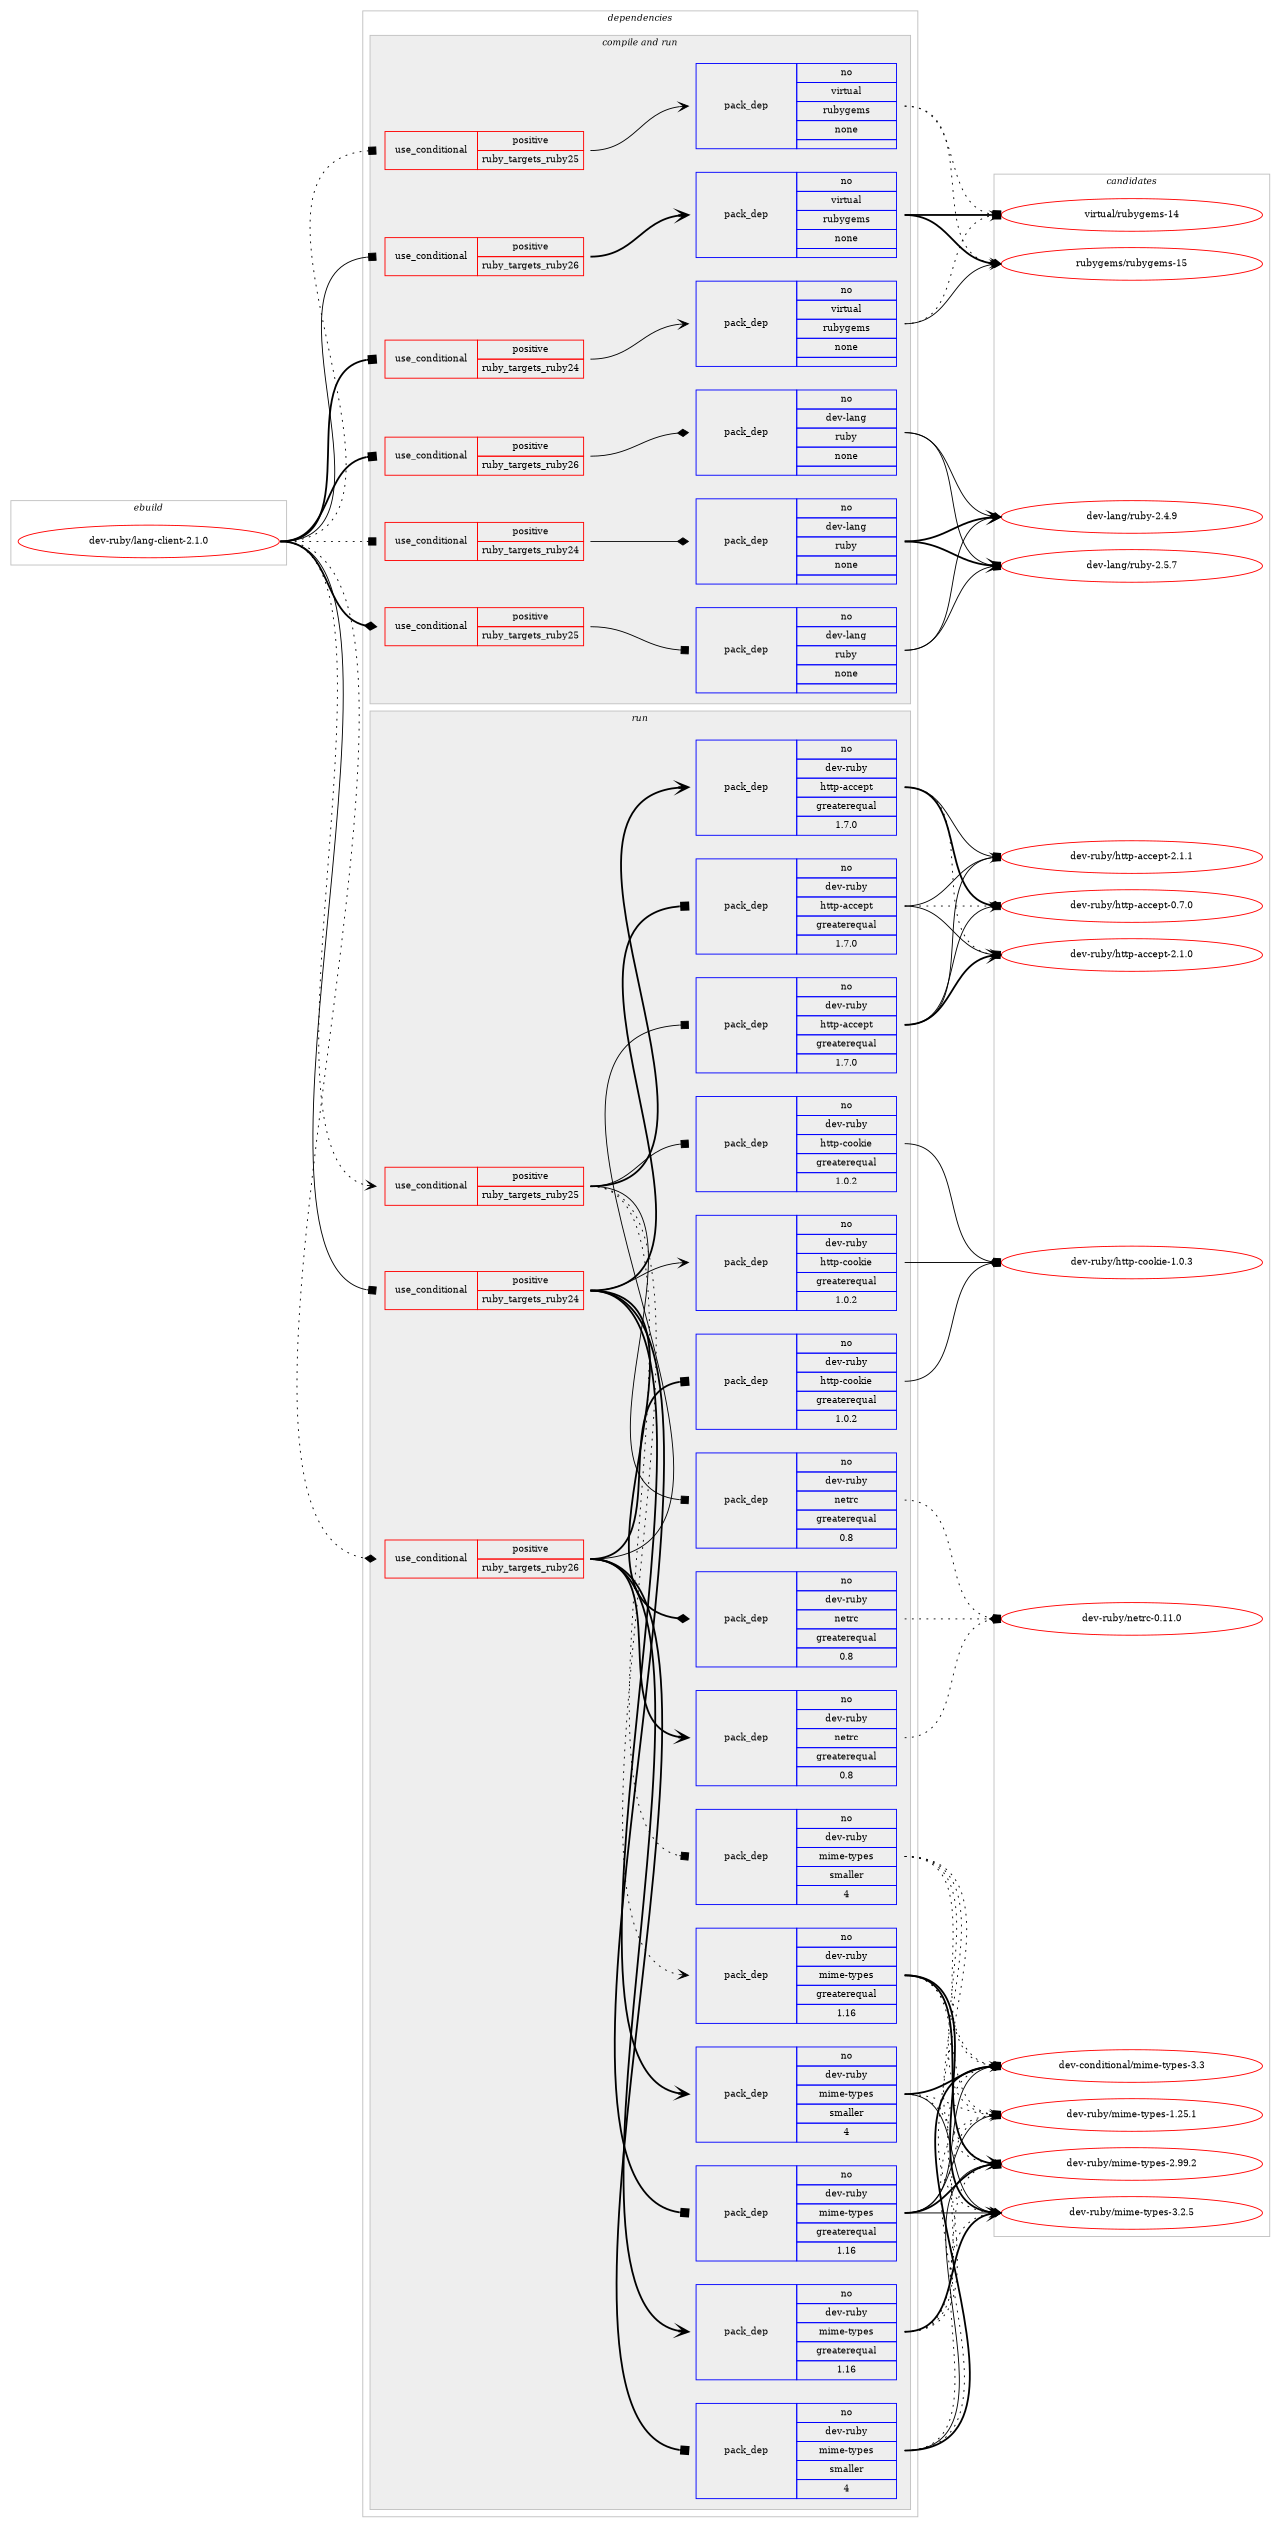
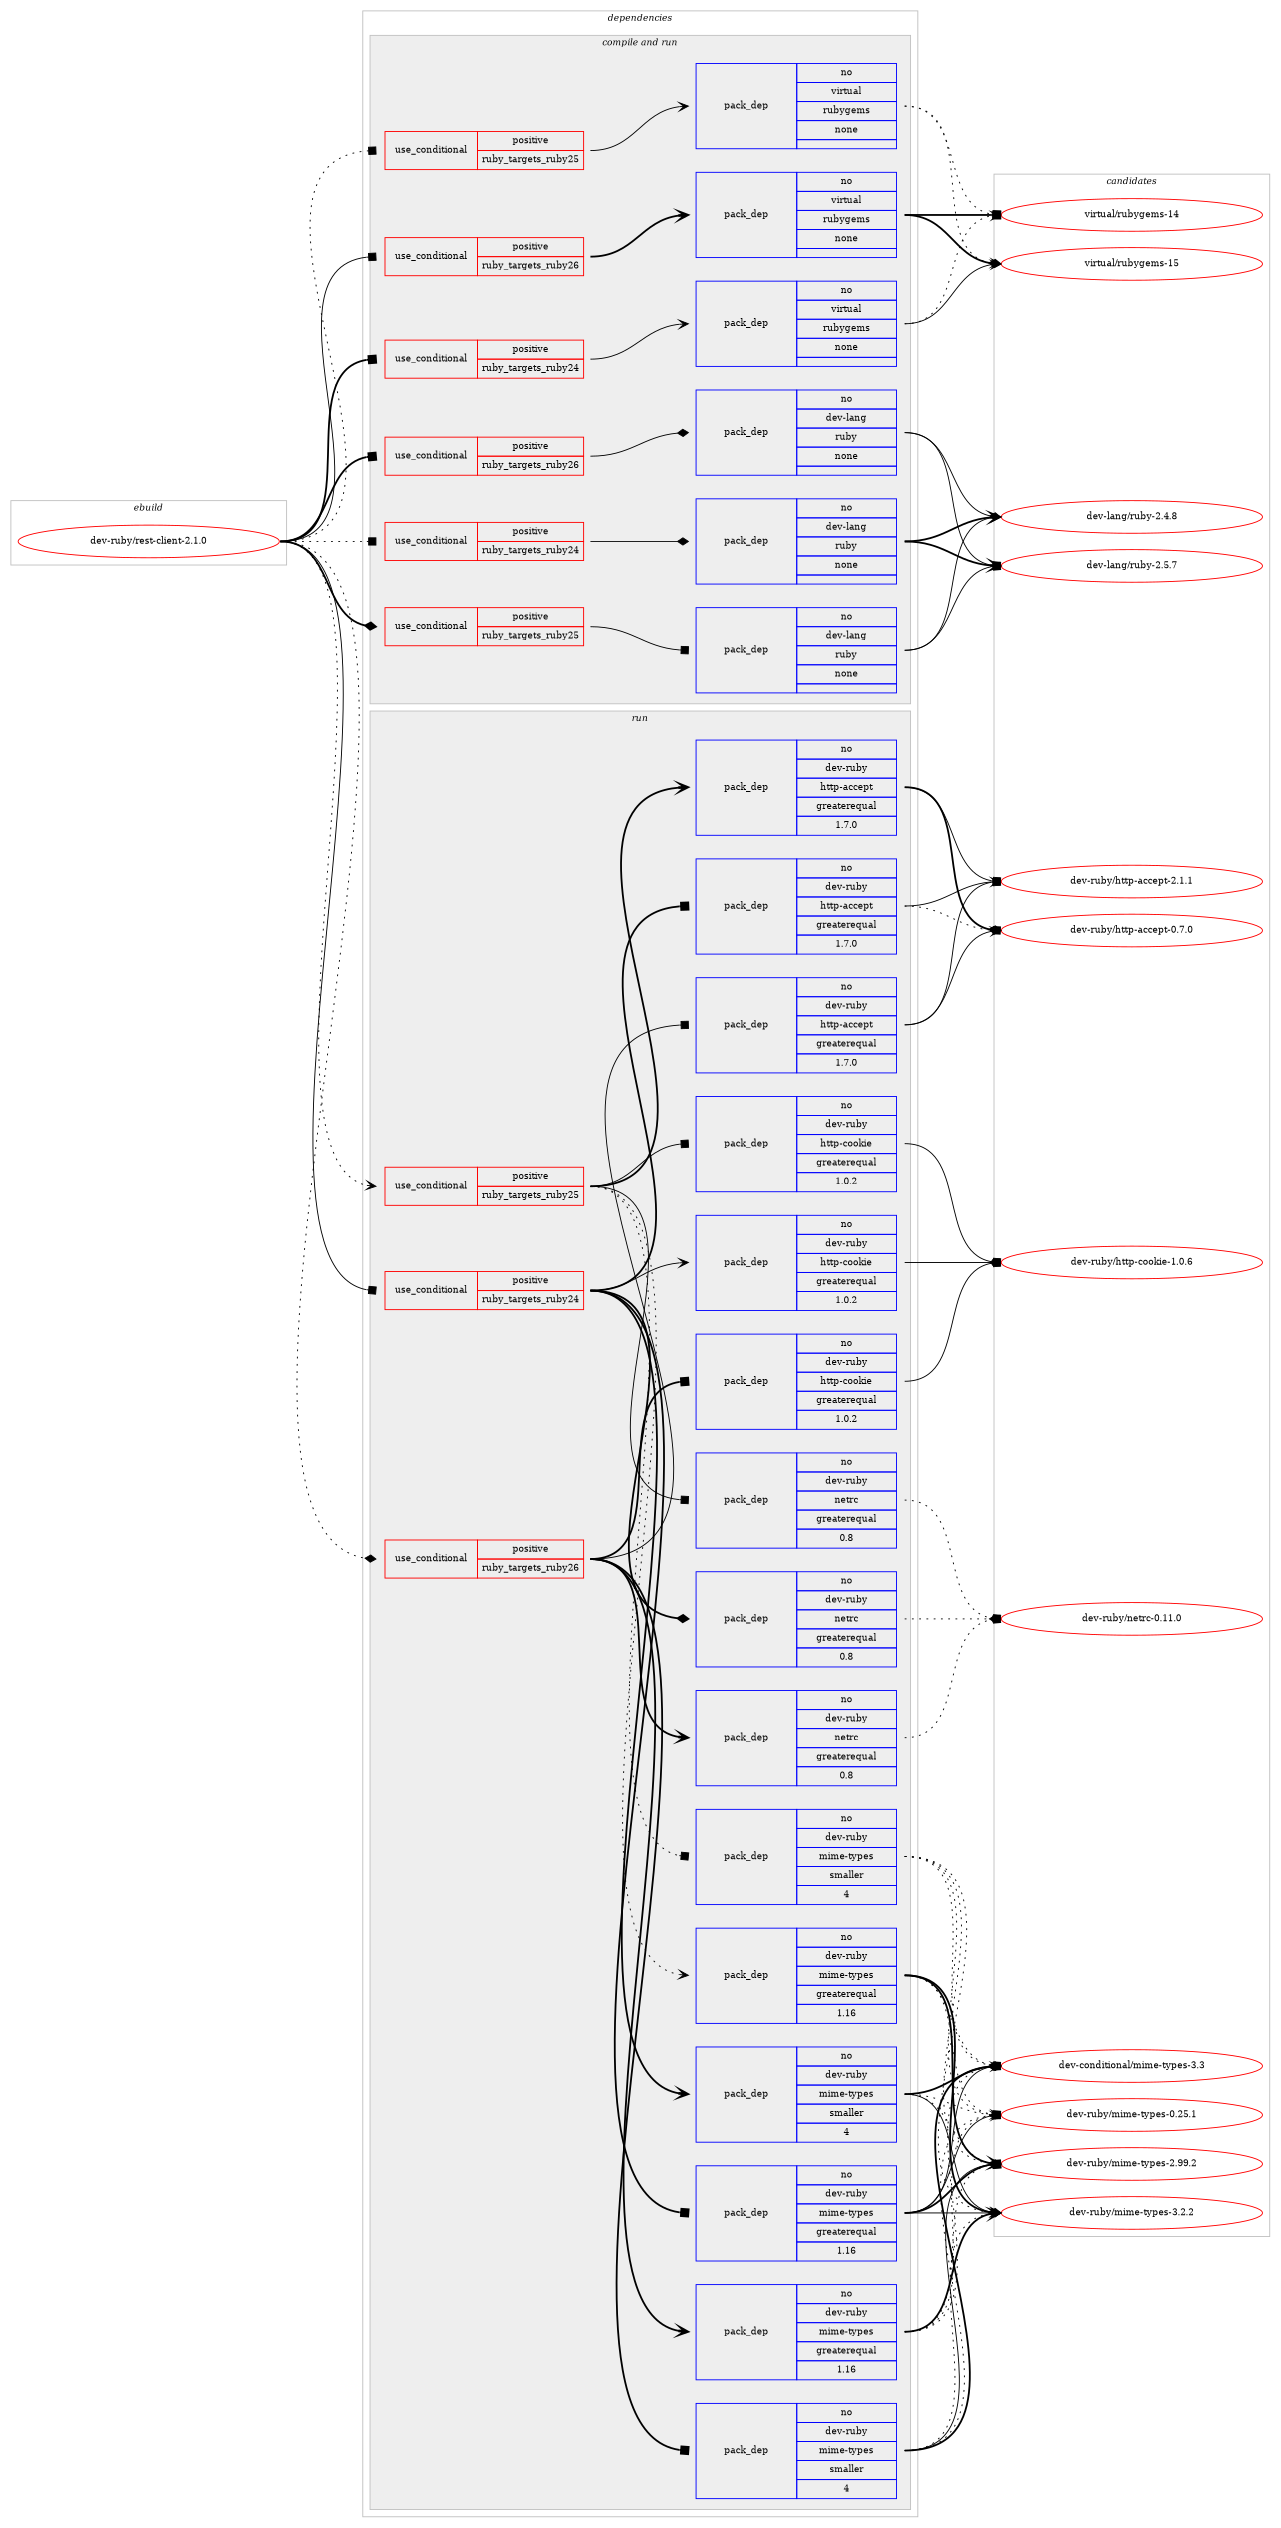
node "rubygems/rubygems-15": label "rubygems/rubygems-15" -> "virtual/rubygems-15"
node "dev-lang/ruby-2.4.9": label "dev-lang/ruby-2.4.9" -> "dev-lang/ruby-2.4.8"
node "dev-ruby/lang-client-2.1.0": label "dev-ruby/lang-client-2.1.0" -> "dev-ruby/rest-client-2.1.0"
node "dev-ruby/http-accept-2.1.0": removed
node "dev-ruby/http-cookie-1.0.3": label "dev-ruby/http-cookie-1.0.3" -> "dev-ruby/http-cookie-1.0.6"
node "dev-ruby/mime-types-1.25.1": label "dev-ruby/mime-types-1.25.1" -> "dev-ruby/mime-types-0.25.1"
node "dev-ruby/mime-types-3.2.5": label "dev-ruby/mime-types-3.2.5" -> "dev-ruby/mime-types-3.2.2"
